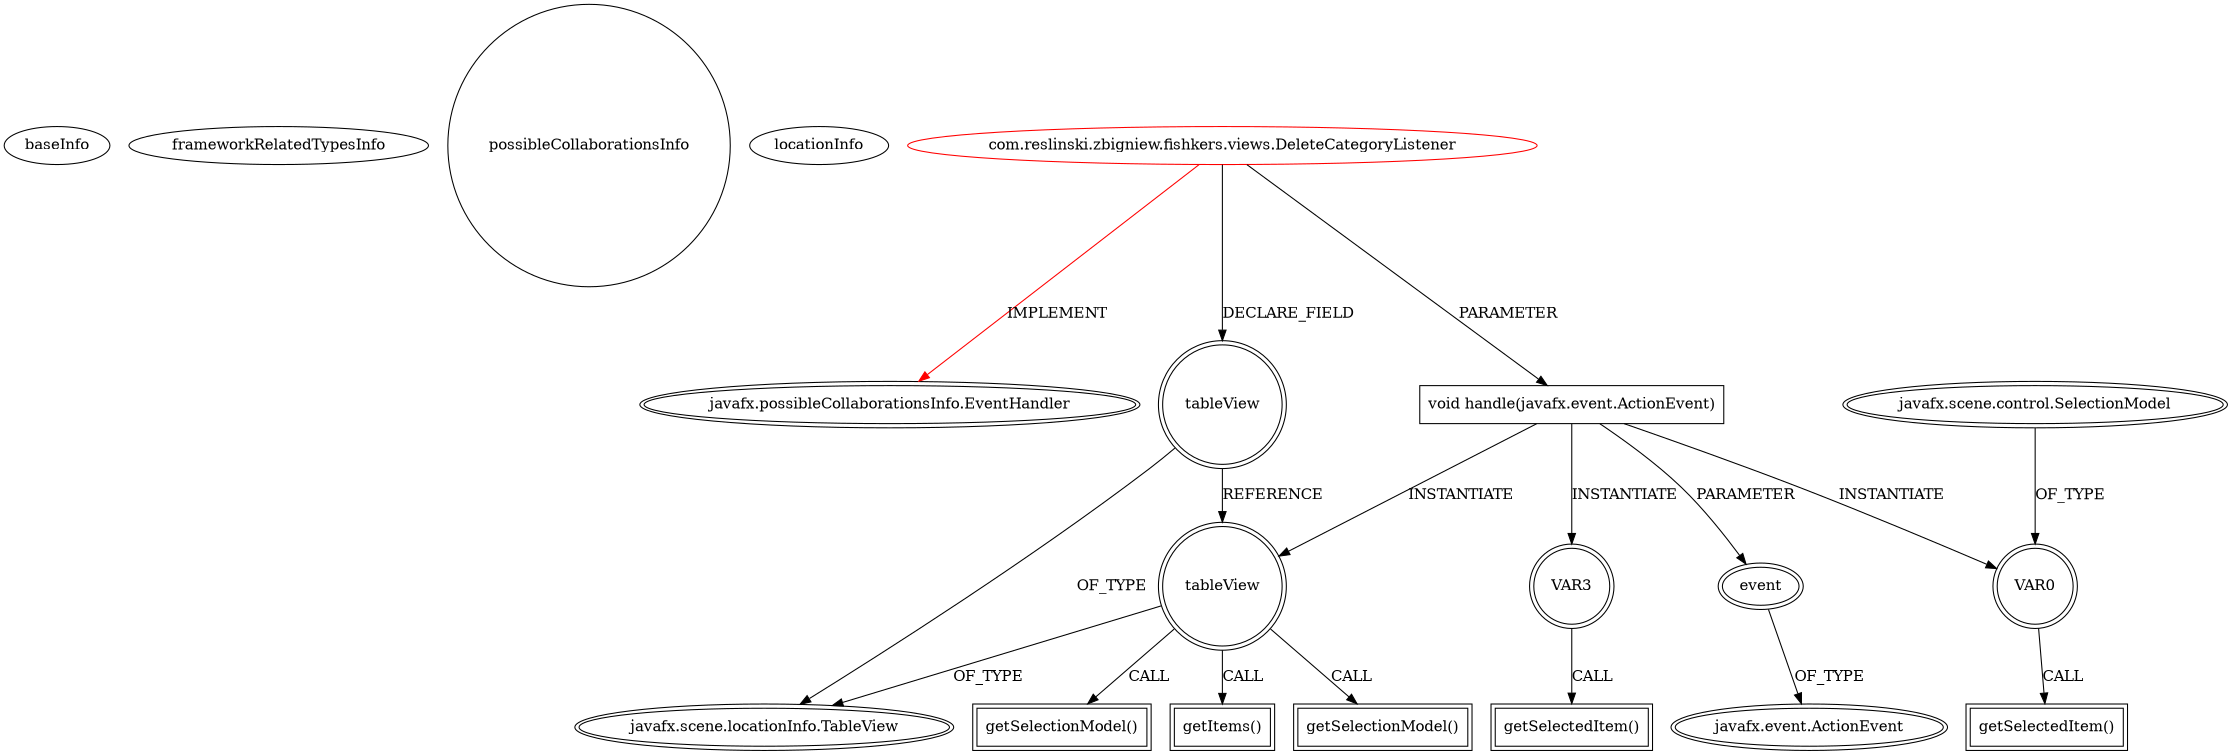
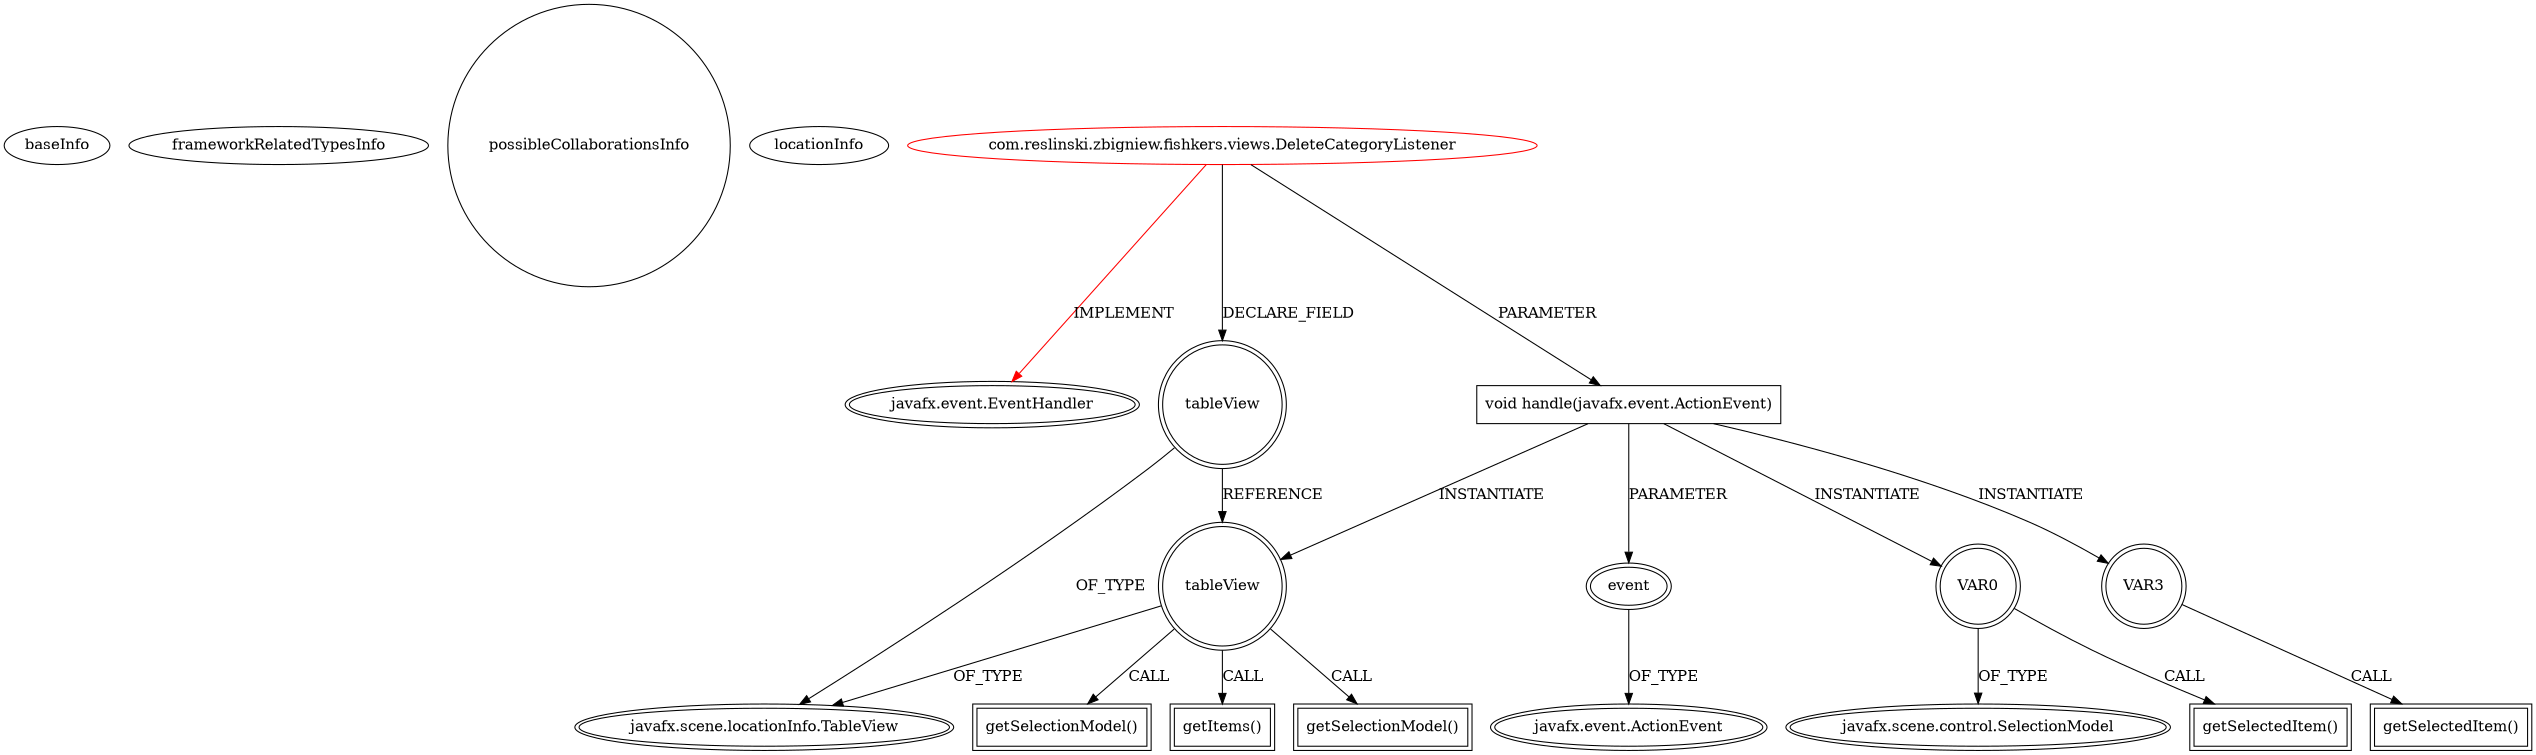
node "javafx.possibleCollaborationsInfo.EventHandler": label "javafx.possibleCollaborationsInfo.EventHandler" -> "javafx.event.EventHandler"
edge "javafx.scene.control.SelectionModel" -> "VAR0": reversed
